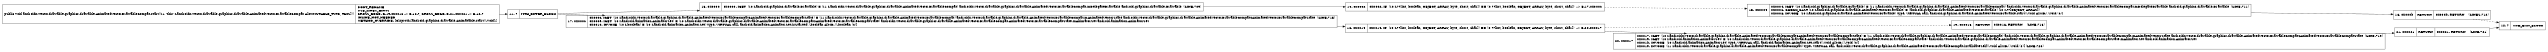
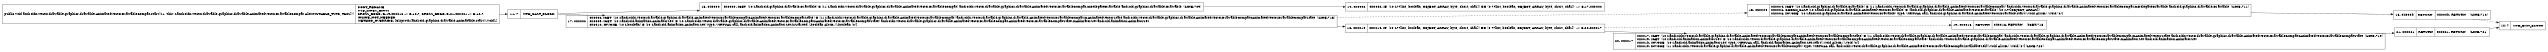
edge "14: 0x0002" -> "15: 0x0004": now "17: 0x000c" -> "15: 0x0004"
node "11: ?": text "MTH_ENTER_BLOCK" -> "MTH_CAST_BLOCK"
node "16: 0x000b": text "0x000b: RETURN    (LINES:712)" -> "0x000b: RETURN    (LINE:712)"
node "19: 0x0016": text "0x0016: RETURN    (LINE:716)" -> "0x0016: RETURN    (IGET:716)"
